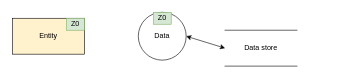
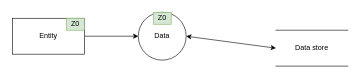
node "Entity": fillcolor #fff2cc -> #ffffff
edge "Entity" -> "Data": added
node "Data store": moved (261, 48) -> (312, 48)
